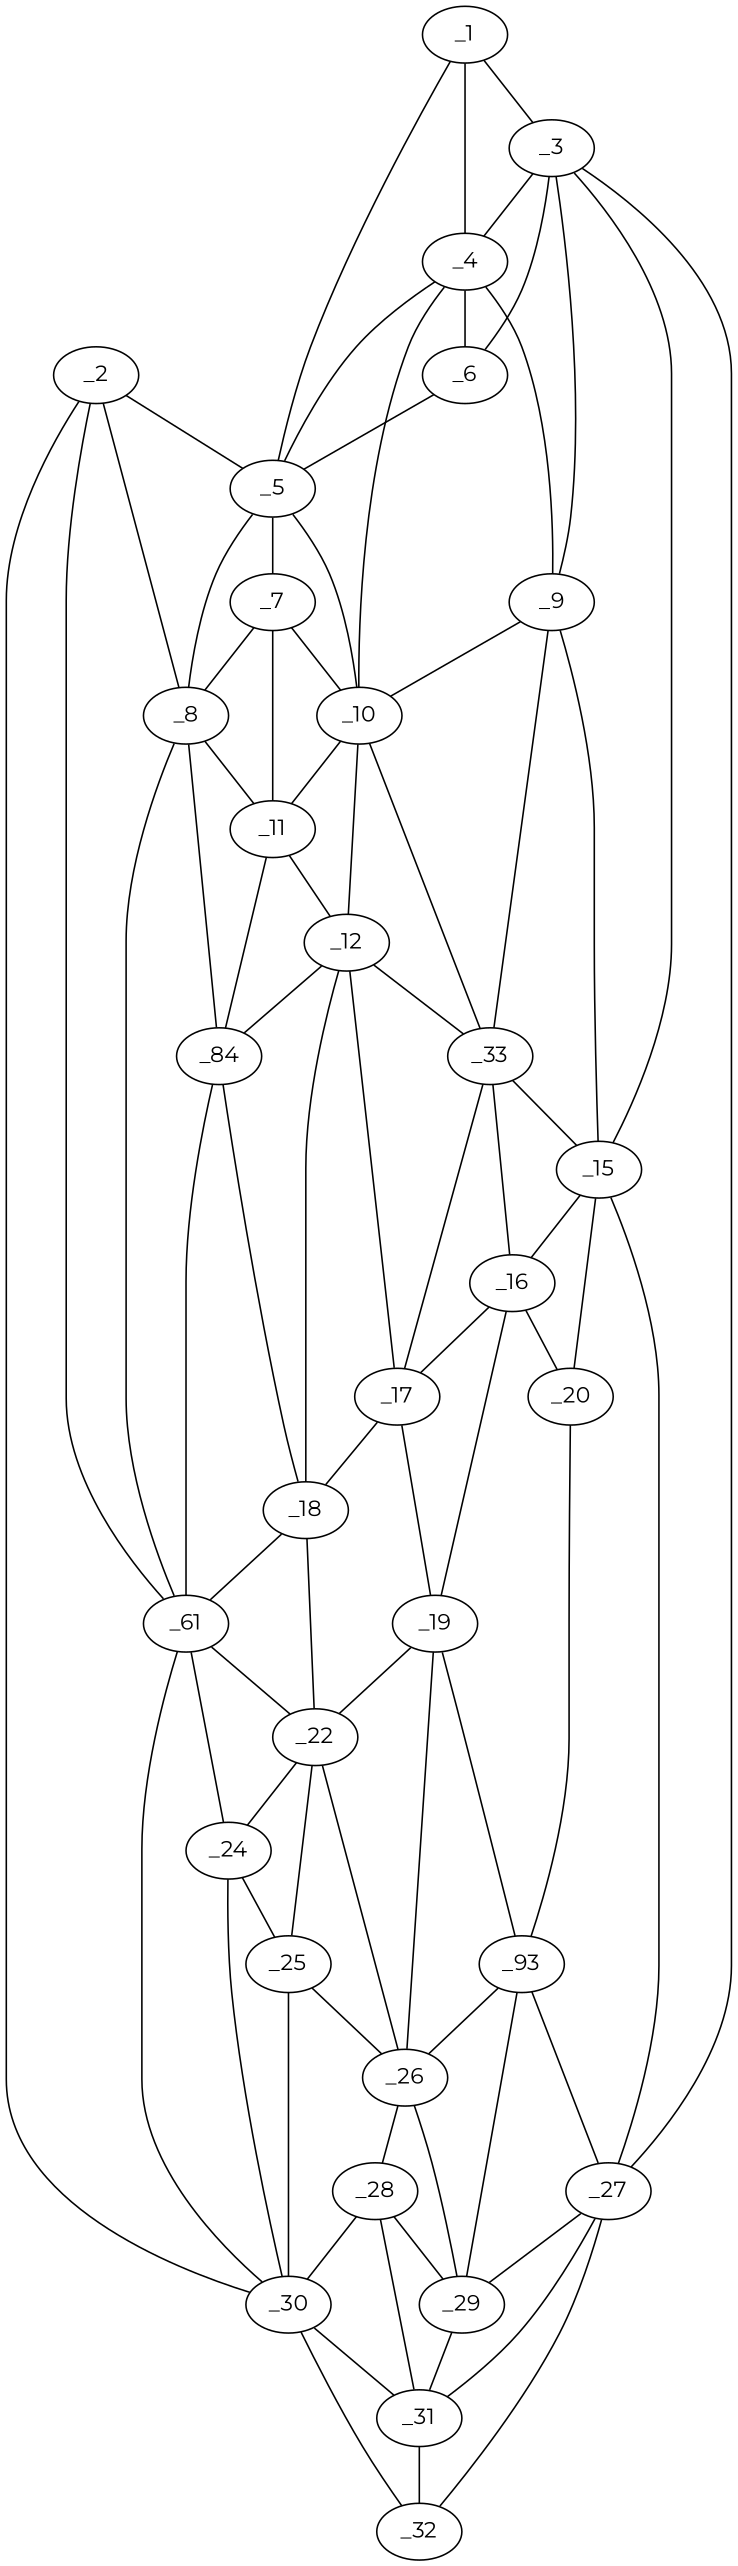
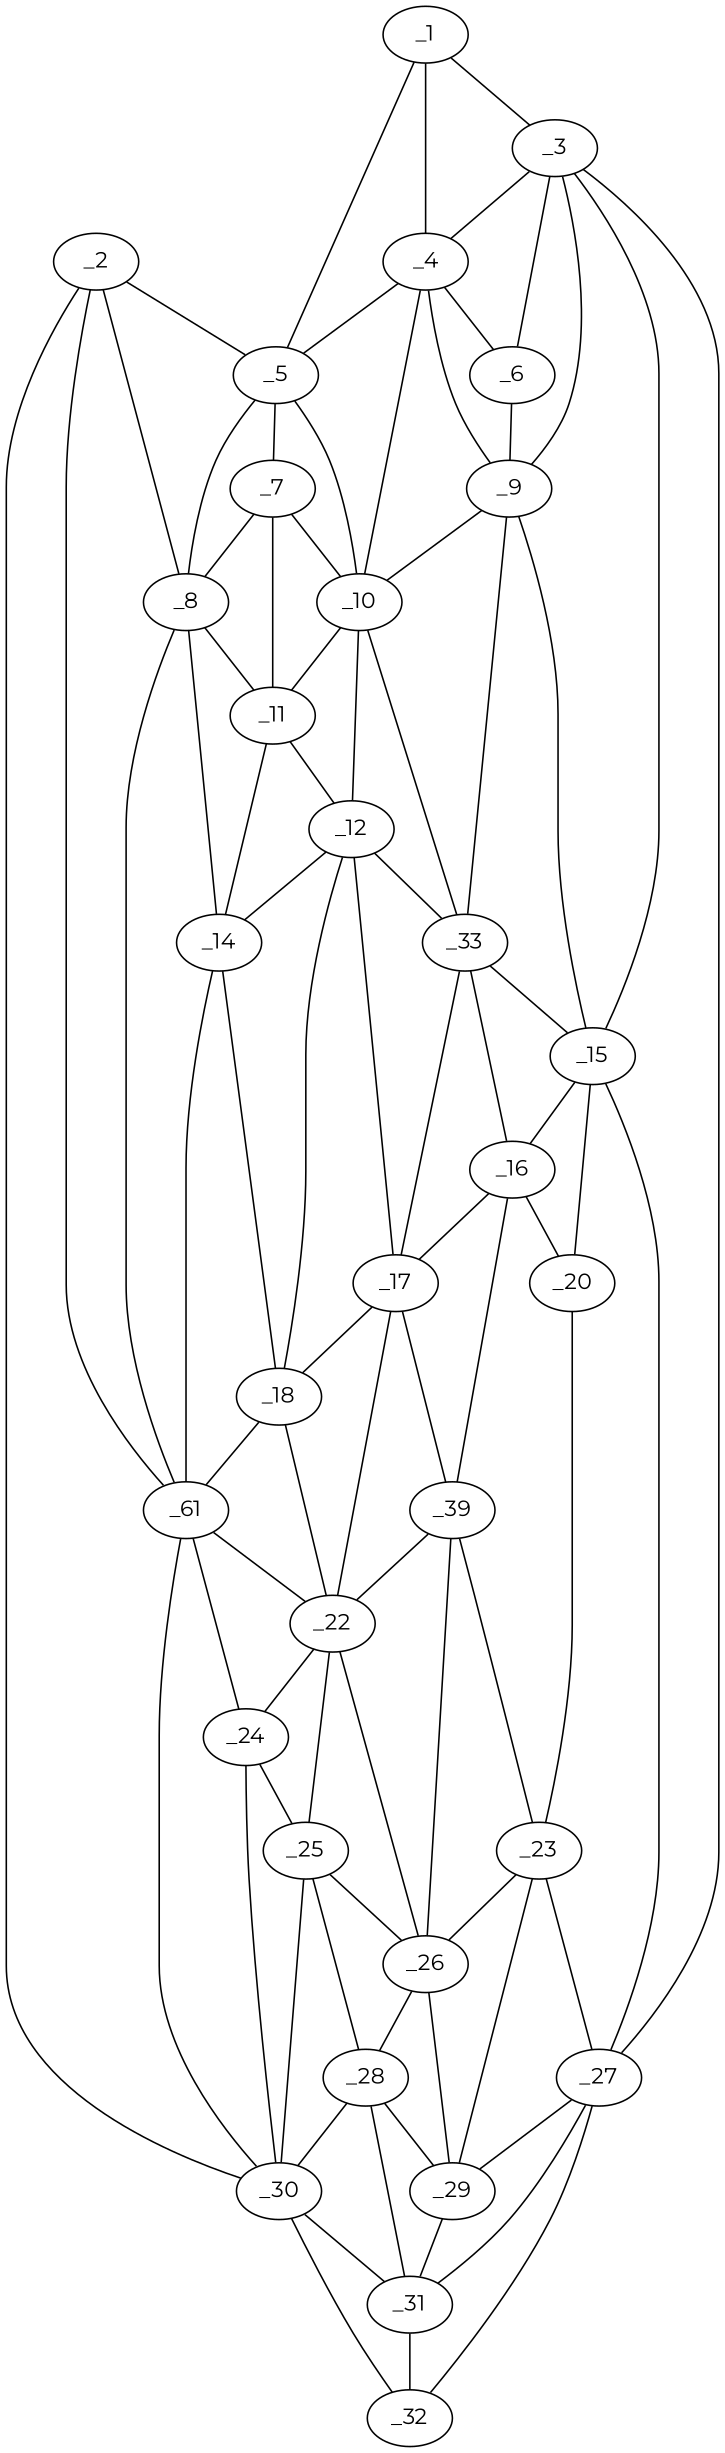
edge "_6" -- "_5": now "_6" -- "_9"
node "_84": label "_84" -> "_14"
edge "_17" -- "_22": added
node "_19": label "_19" -> "_39"
edge "_25" -- "_28": added
node "_93": label "_93" -> "_23"
